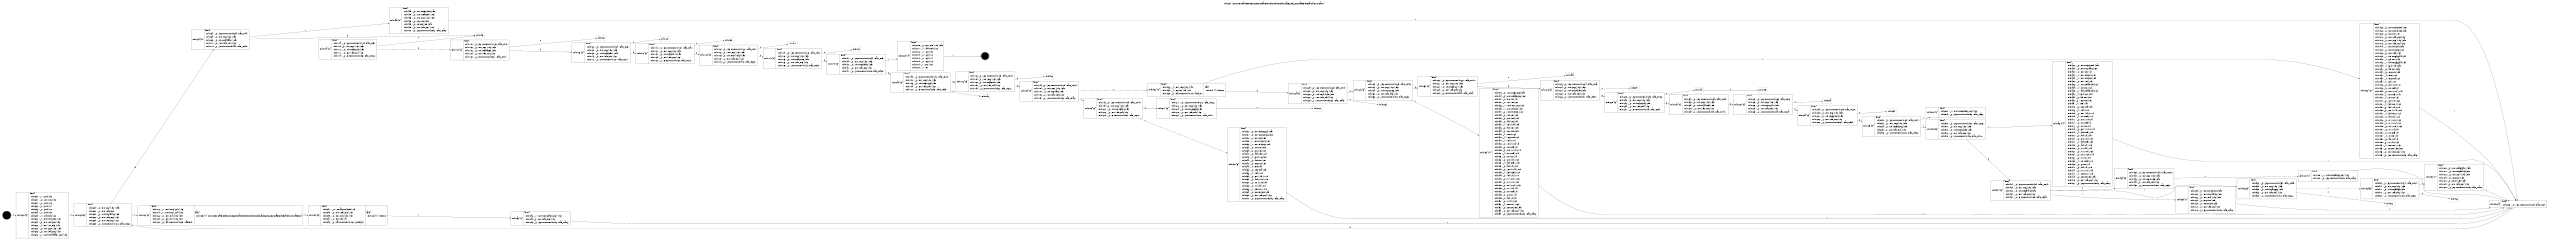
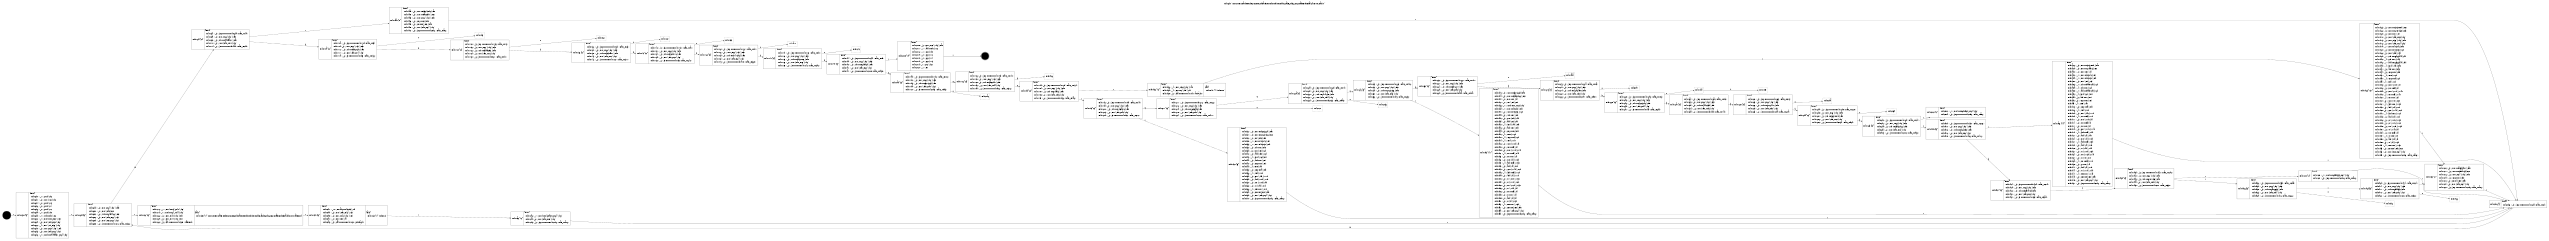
edge "0x4016f4 [22]" -> "0x401de3": now "0x4016f4 [22]" -> "0x40170a [22]"
edge "0x401b56 [13]" -> "0x40182a [25]": now "0x401811 [25]" -> "0x40182a [25]"
edge "0x401b63 [157]" -> "0x4020b6 [5]": now "0x401b63 [157]" -> "0x401c0c [27]"
edge "0x401924 [25]" -> "0x401956 [25]": now "0x40193d [25]" -> "0x401956 [25]"
node "0x401c5d [27]": removed
